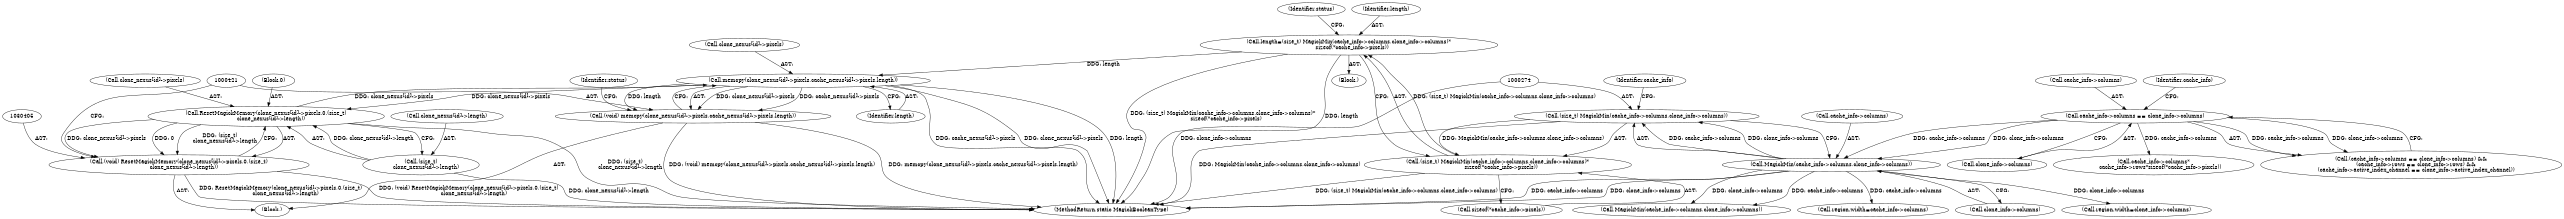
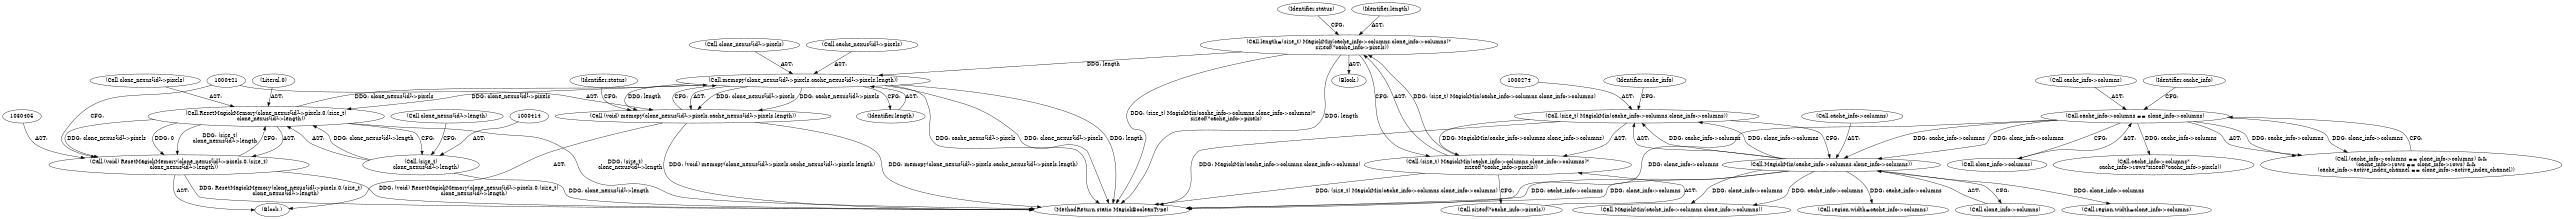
node "(Call,cache_nexus[id]->pixels)": added
node "(Block,0)": label "(Block,0)" -> "(Literal,0)"
node "1000414": added
edge "1000274" -> "(MethodReturn,static MagickBooleanType)": now "(Call,cache_info->columns == clone_info->columns)" -> "(MethodReturn,static MagickBooleanType)"
edge "(Call,clone_nexus[id]->length)" -> "(Call,(size_t) clone_nexus[id]->length)": label "AST: " -> "CFG: "
